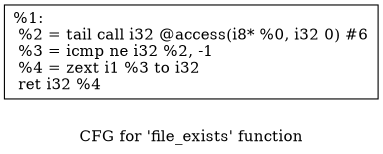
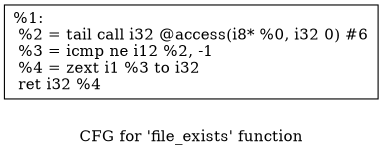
node "%1:": text "%3 = icmp ne i32 %2, -1" -> "%3 = icmp ne i12 %2, -1"
